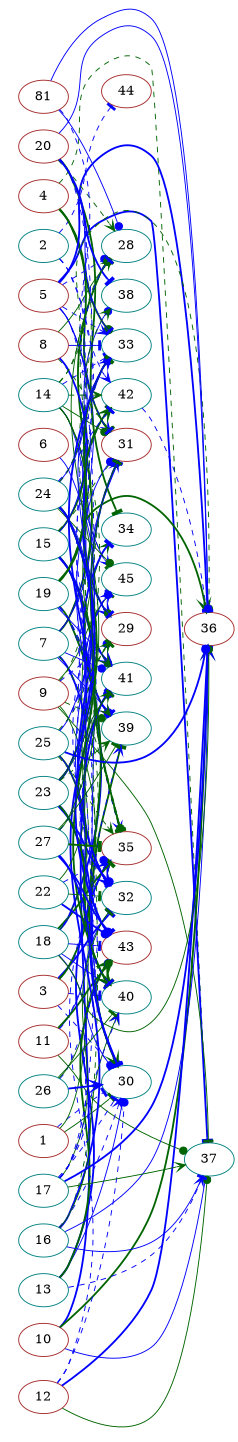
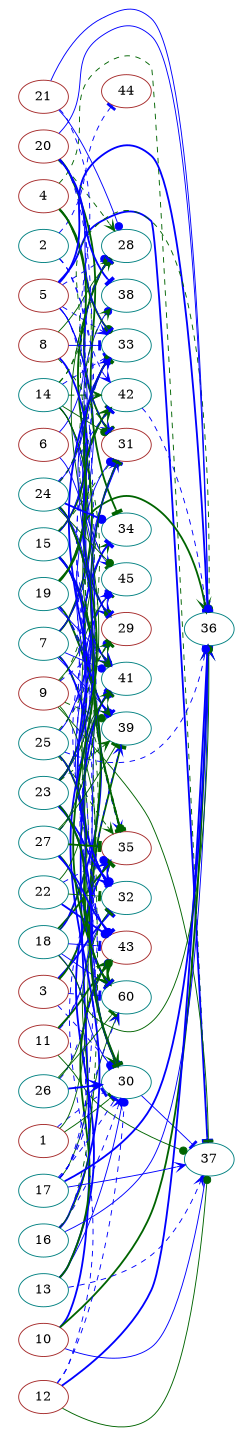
node "81": label "81" -> "21"
edge "6" -> "28": added
node "36": color brown -> teal
edge "24" -> "43": now "24" -> "34"
edge "25" -> "36": style bold -> dashed
edge "27" -> "30": color blue -> darkgreen
node "40": label "40" -> "60"
edge "17" -> "37": color darkgreen -> blue
edge "16" -> "37": now "30" -> "37"
